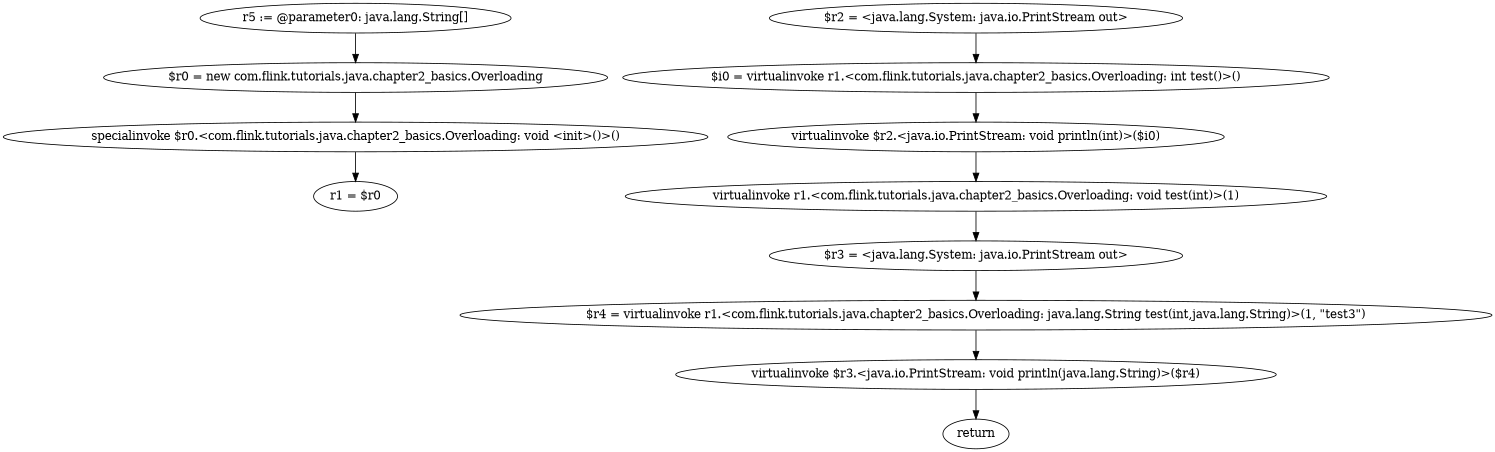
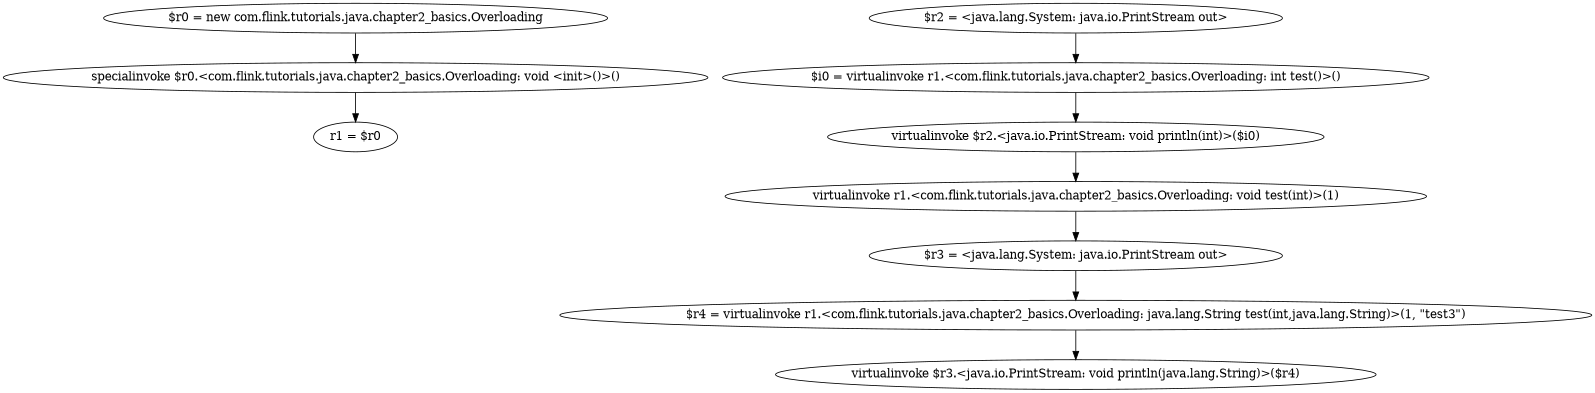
node "r5 := @parameter0: java.lang.String[]": removed
node "return": removed
